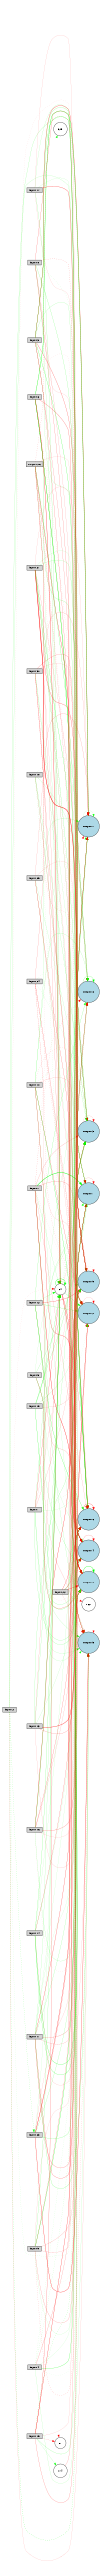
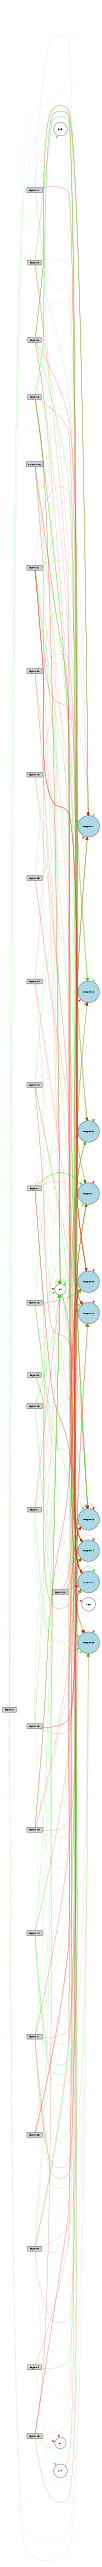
edge "24" -> "output 0": color red -> green
edge "input 2" -> "input 23": now "input 2" -> "output 8"
edge "input 23" -> "output 5": removed
